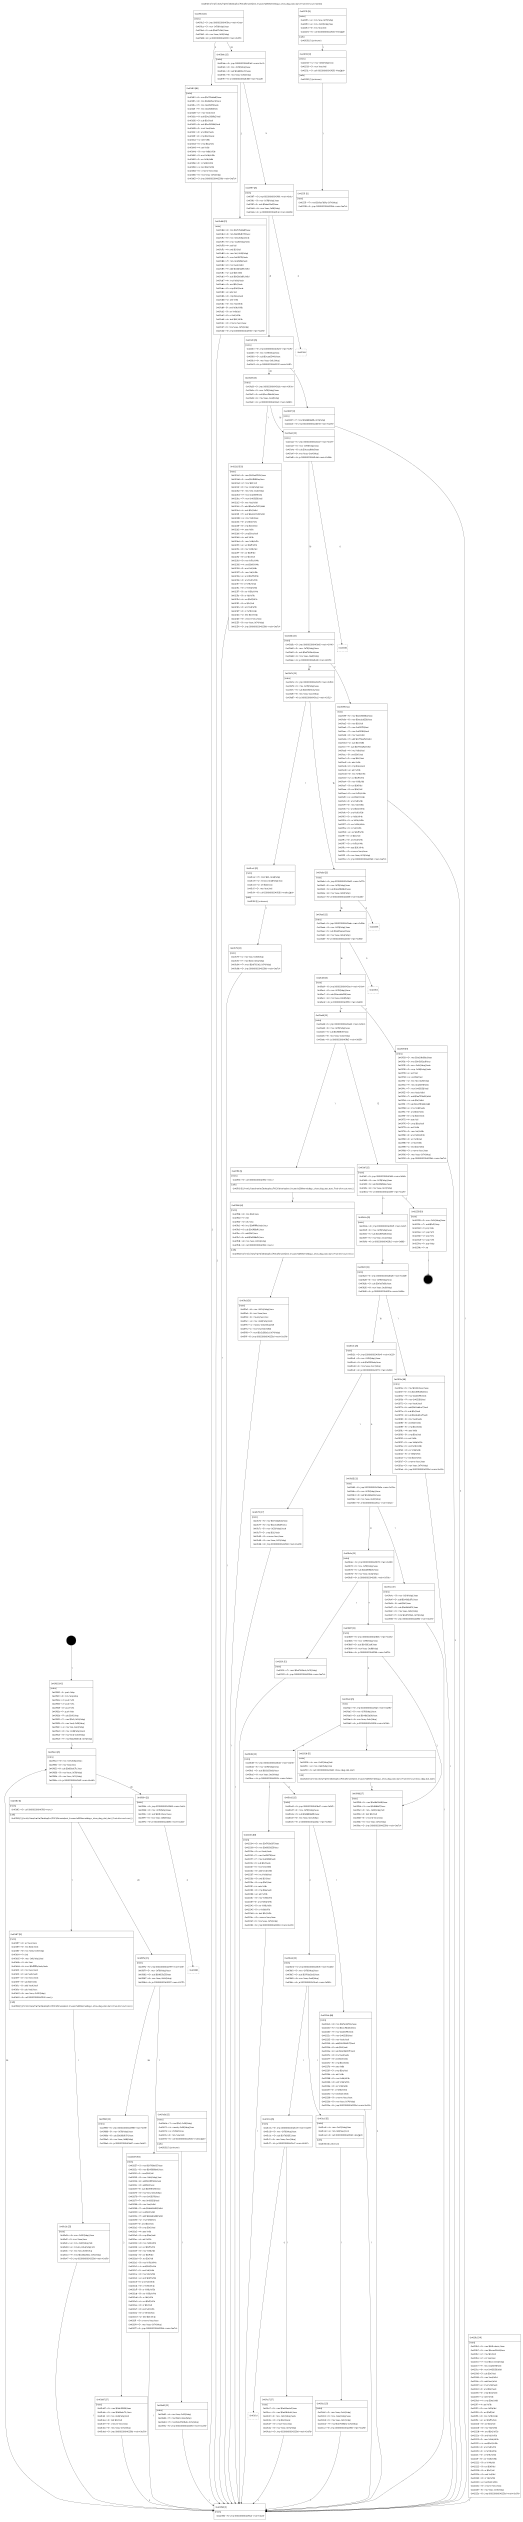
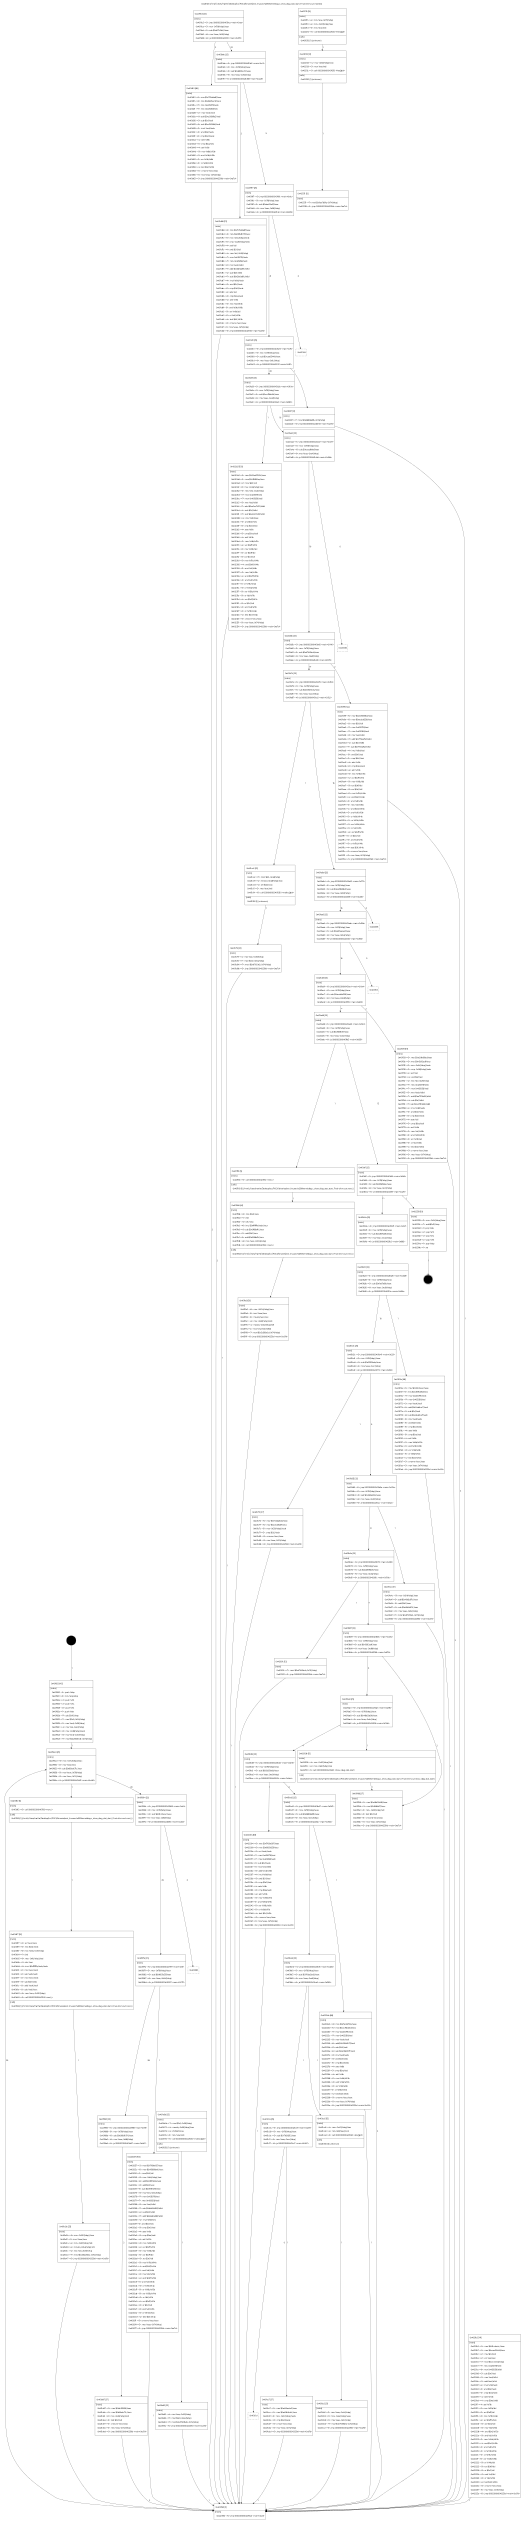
edge "0x401df2 [5]" -> "0x40197a [25]": now "0x401964 [22]" -> "0x40197a [25]"
